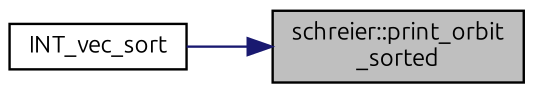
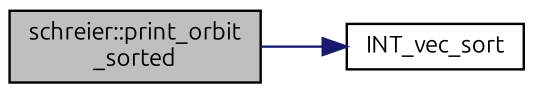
edge "INT_vec_sort" -> "schreier::print_orbit _sorted": reversed
